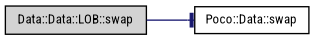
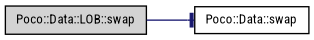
node "Data::Data::LOB::swap": label "Data::Data::LOB::swap" -> "Poco::Data::LOB::swap"
